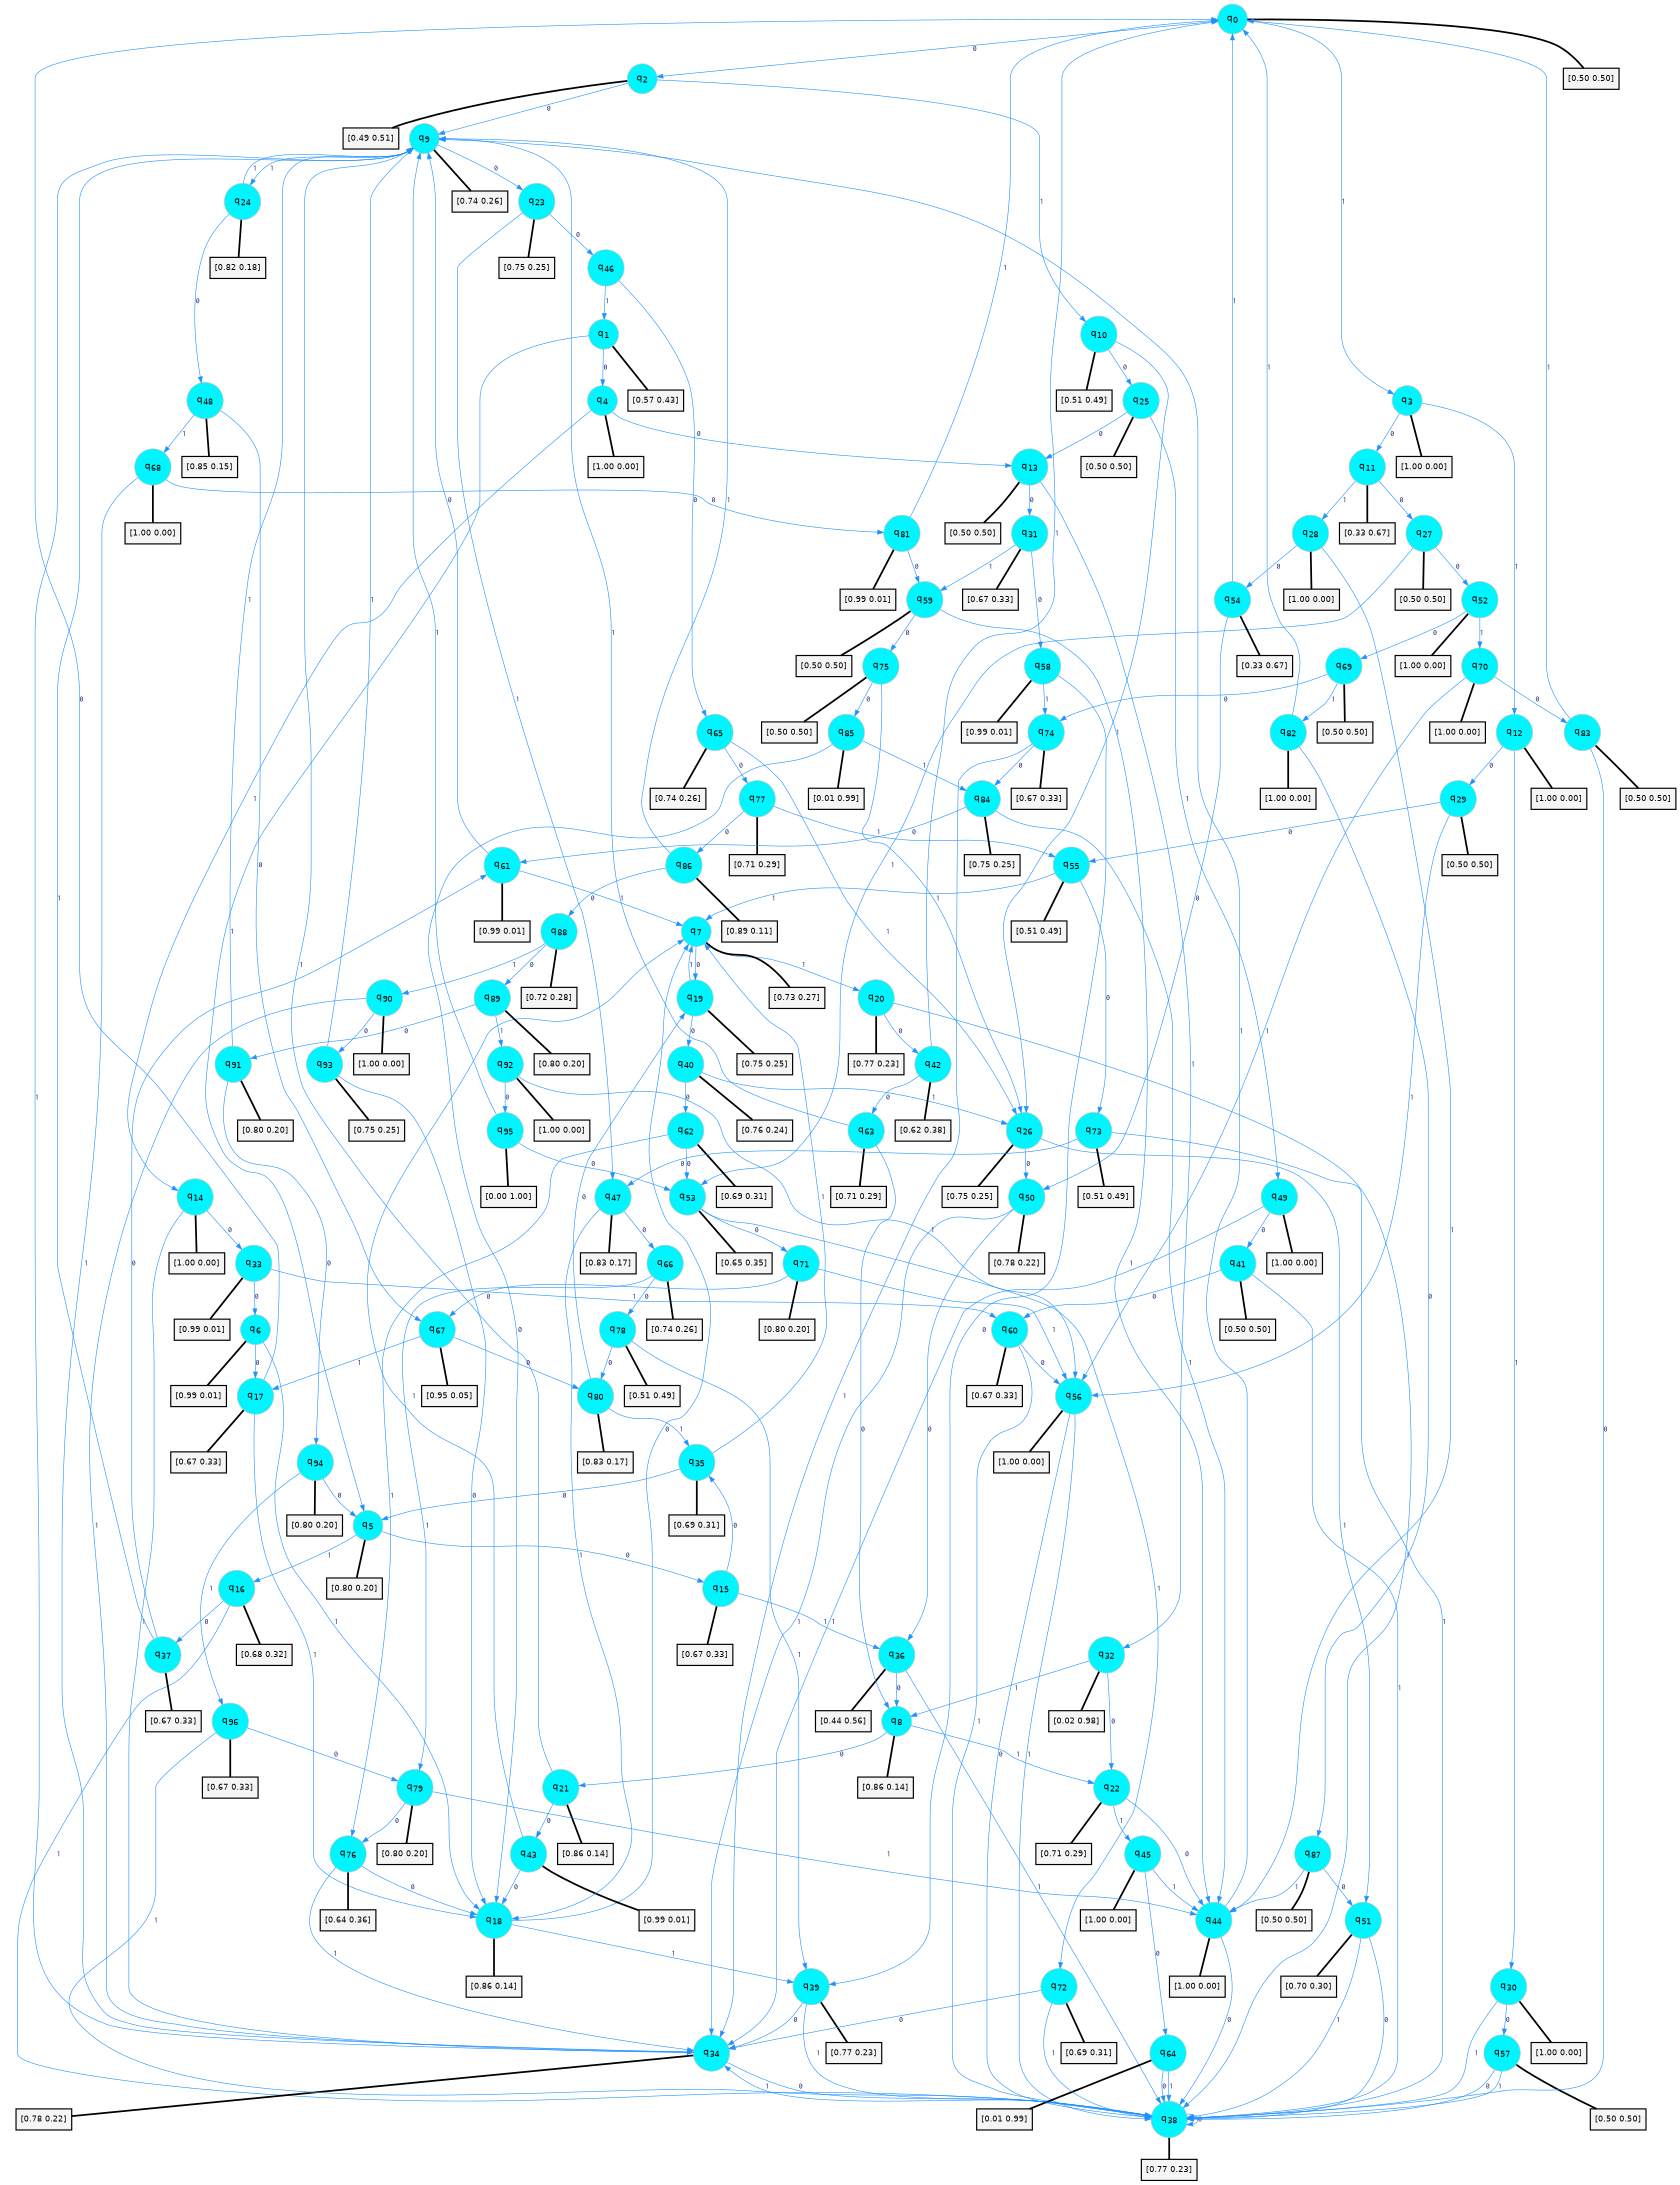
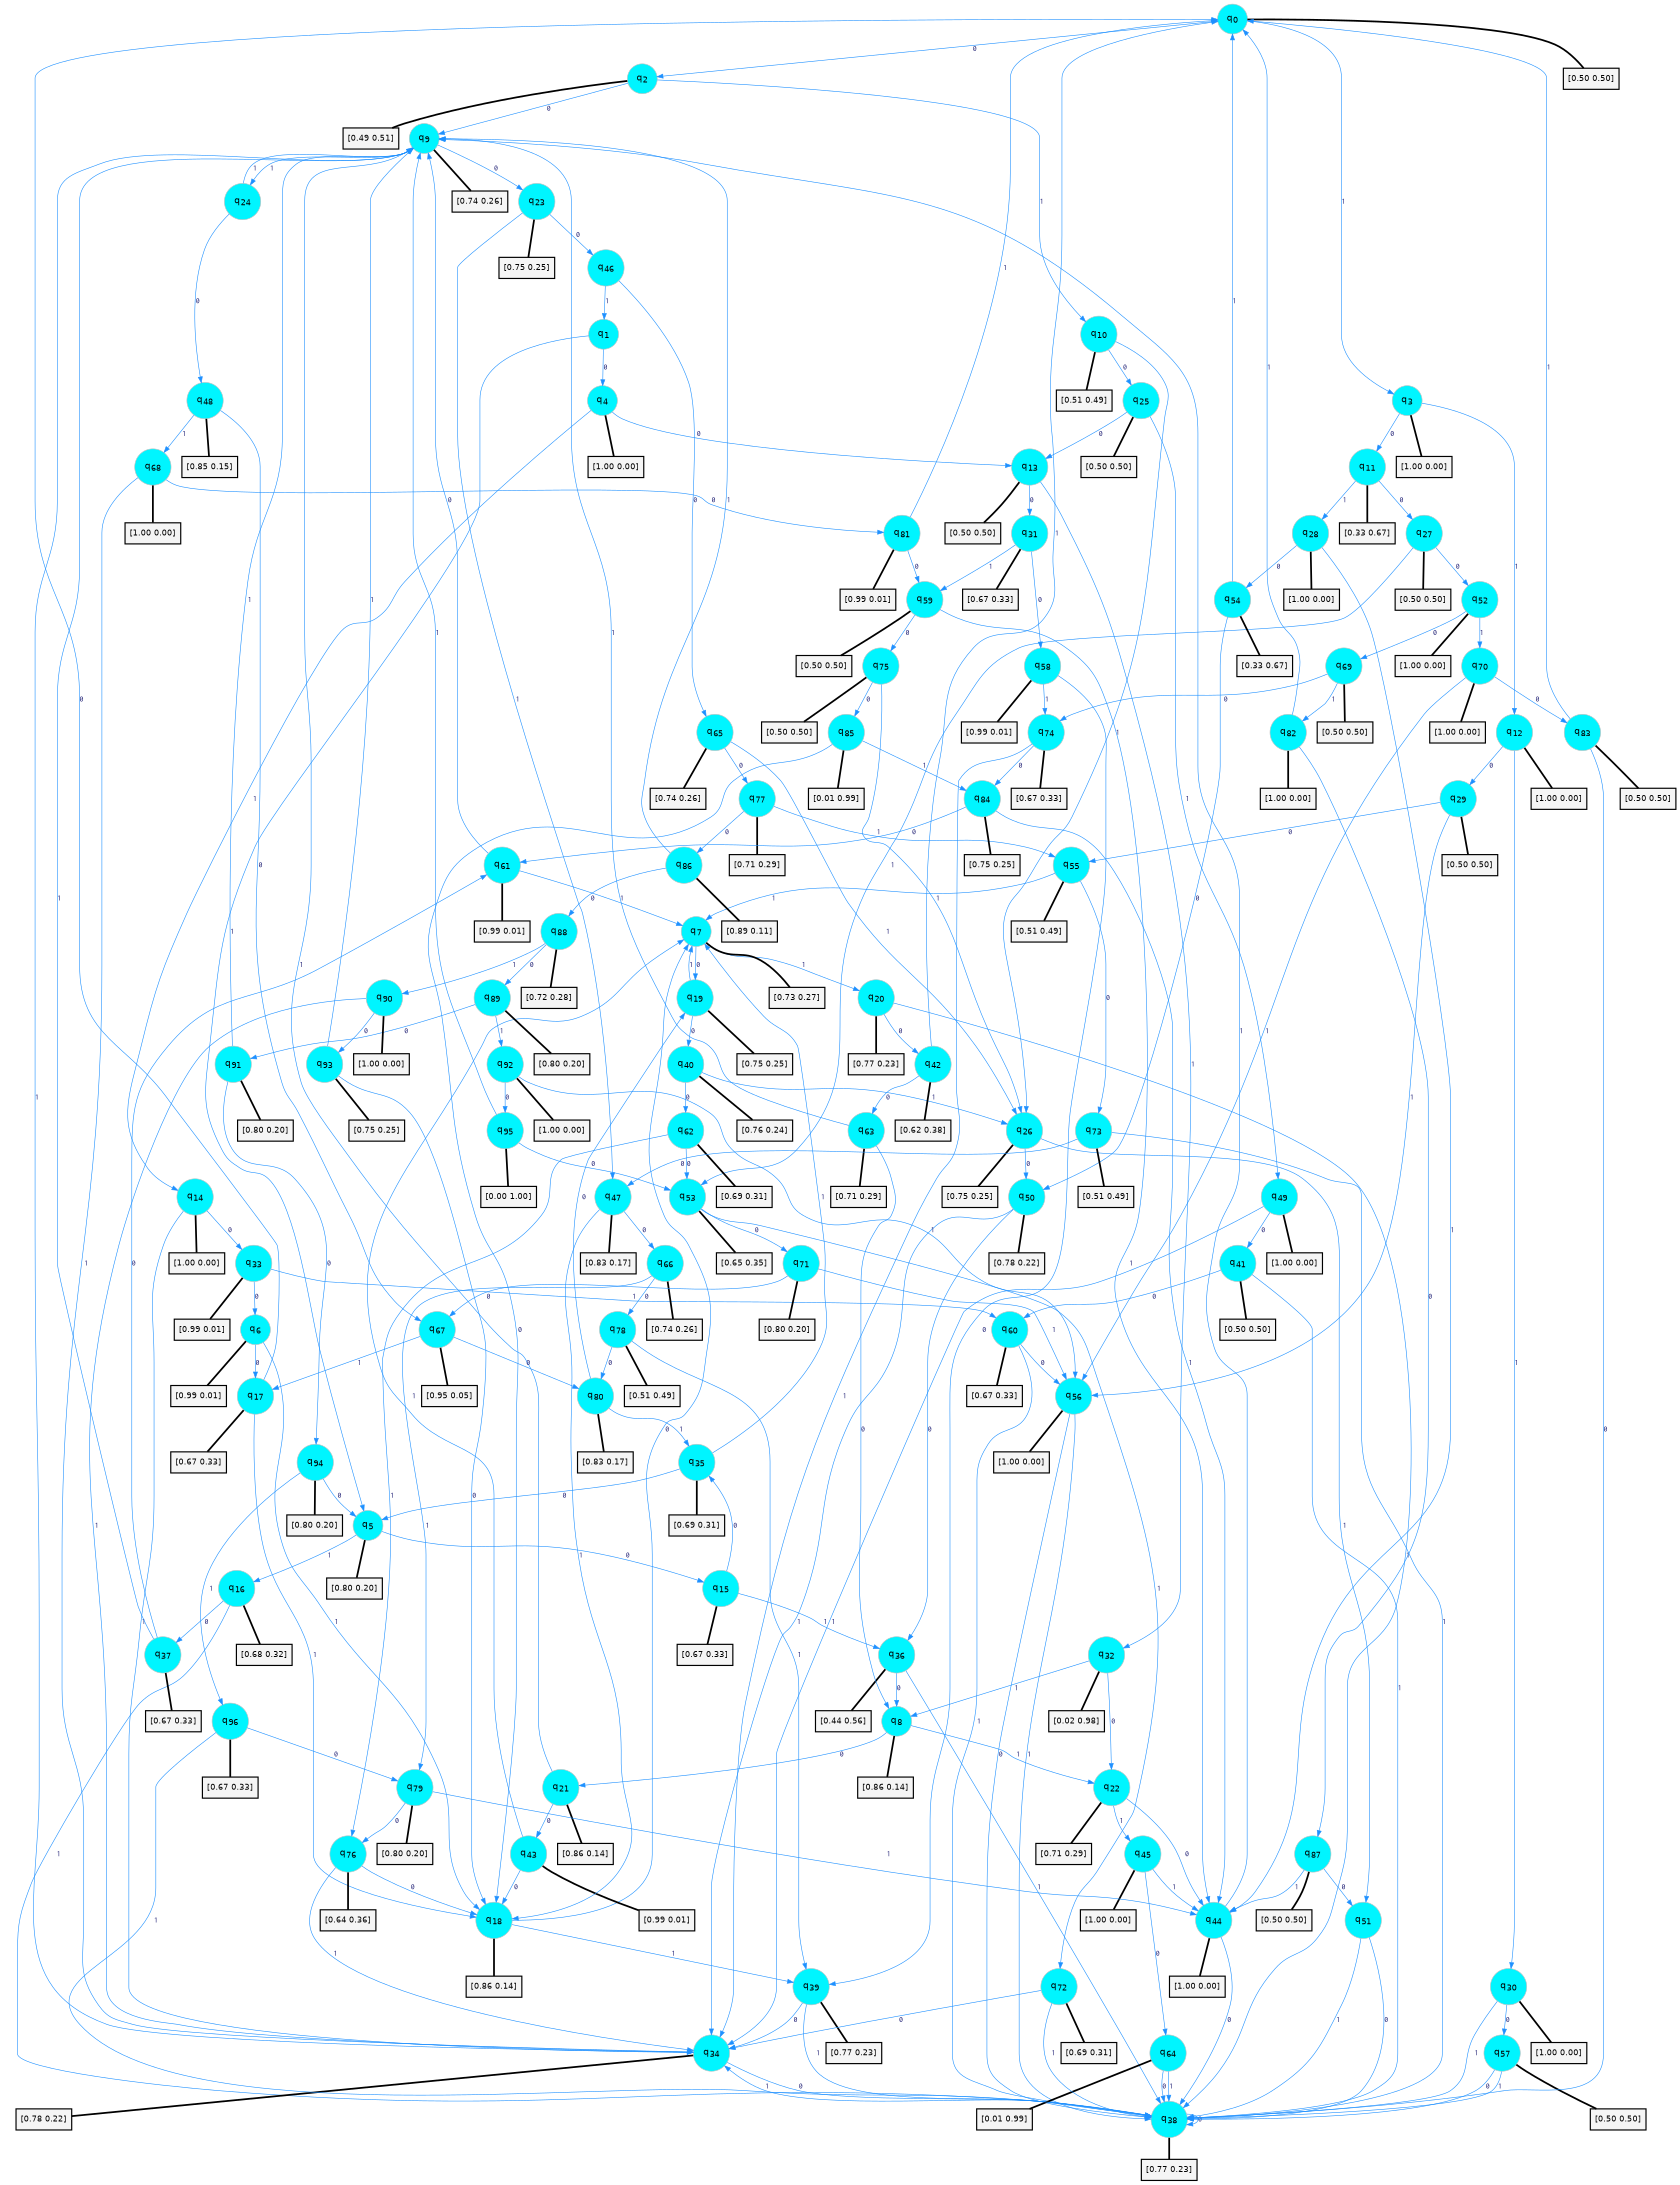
node "[0.82 0.18]": removed
node "[0.57 0.43]": removed
node "[0.70 0.30]": removed
